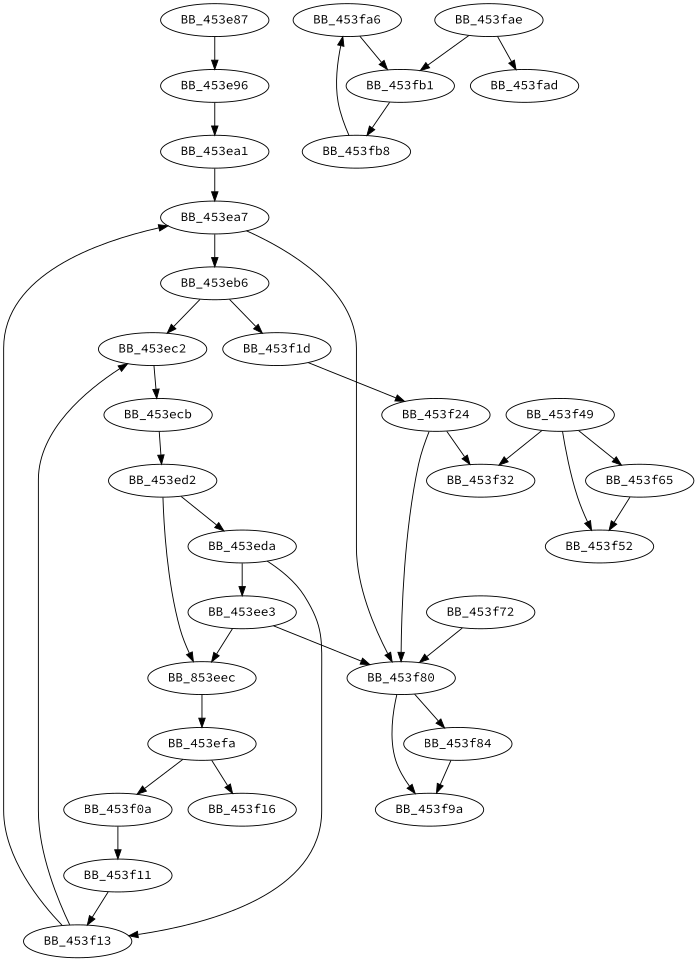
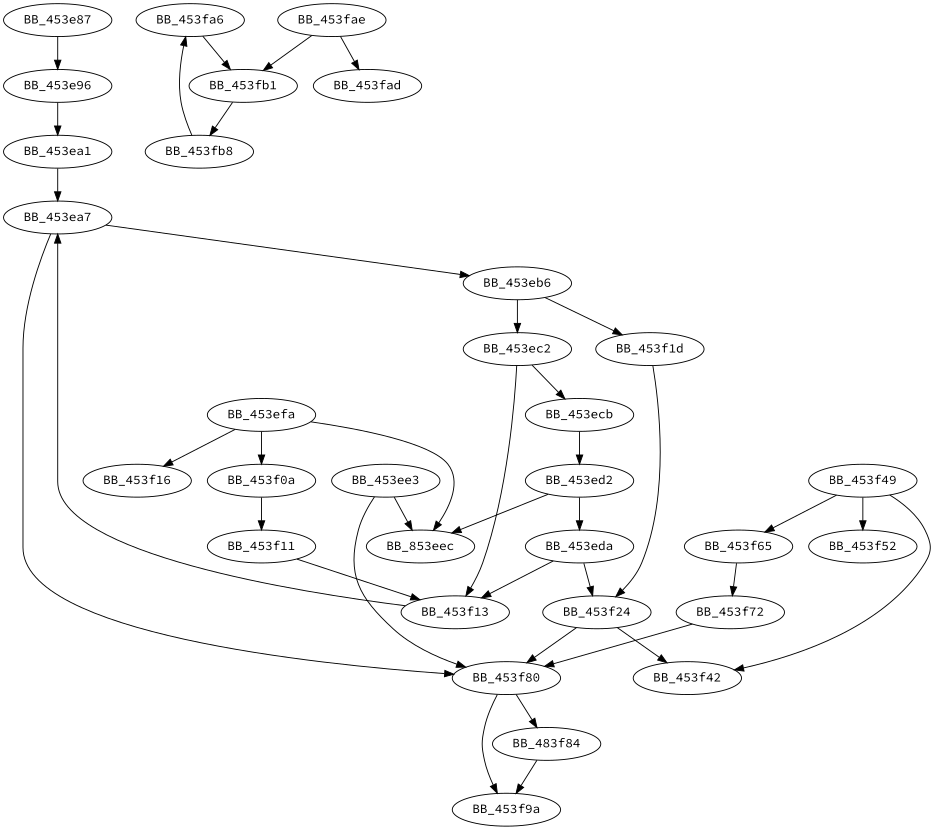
node "BB_453f32": label "BB_453f32" -> "BB_453f42"
edge "BB_453f65" -> "BB_453f52": now "BB_453f65" -> "BB_453f72"
edge "BB_453eda" -> "BB_453ee3": now "BB_453eda" -> "BB_453f24"
edge "BB_453f13" -> "BB_453ec2": reversed
edge "BB_853eec" -> "BB_453efa": reversed
node "BB_453f84": label "BB_453f84" -> "BB_483f84"
